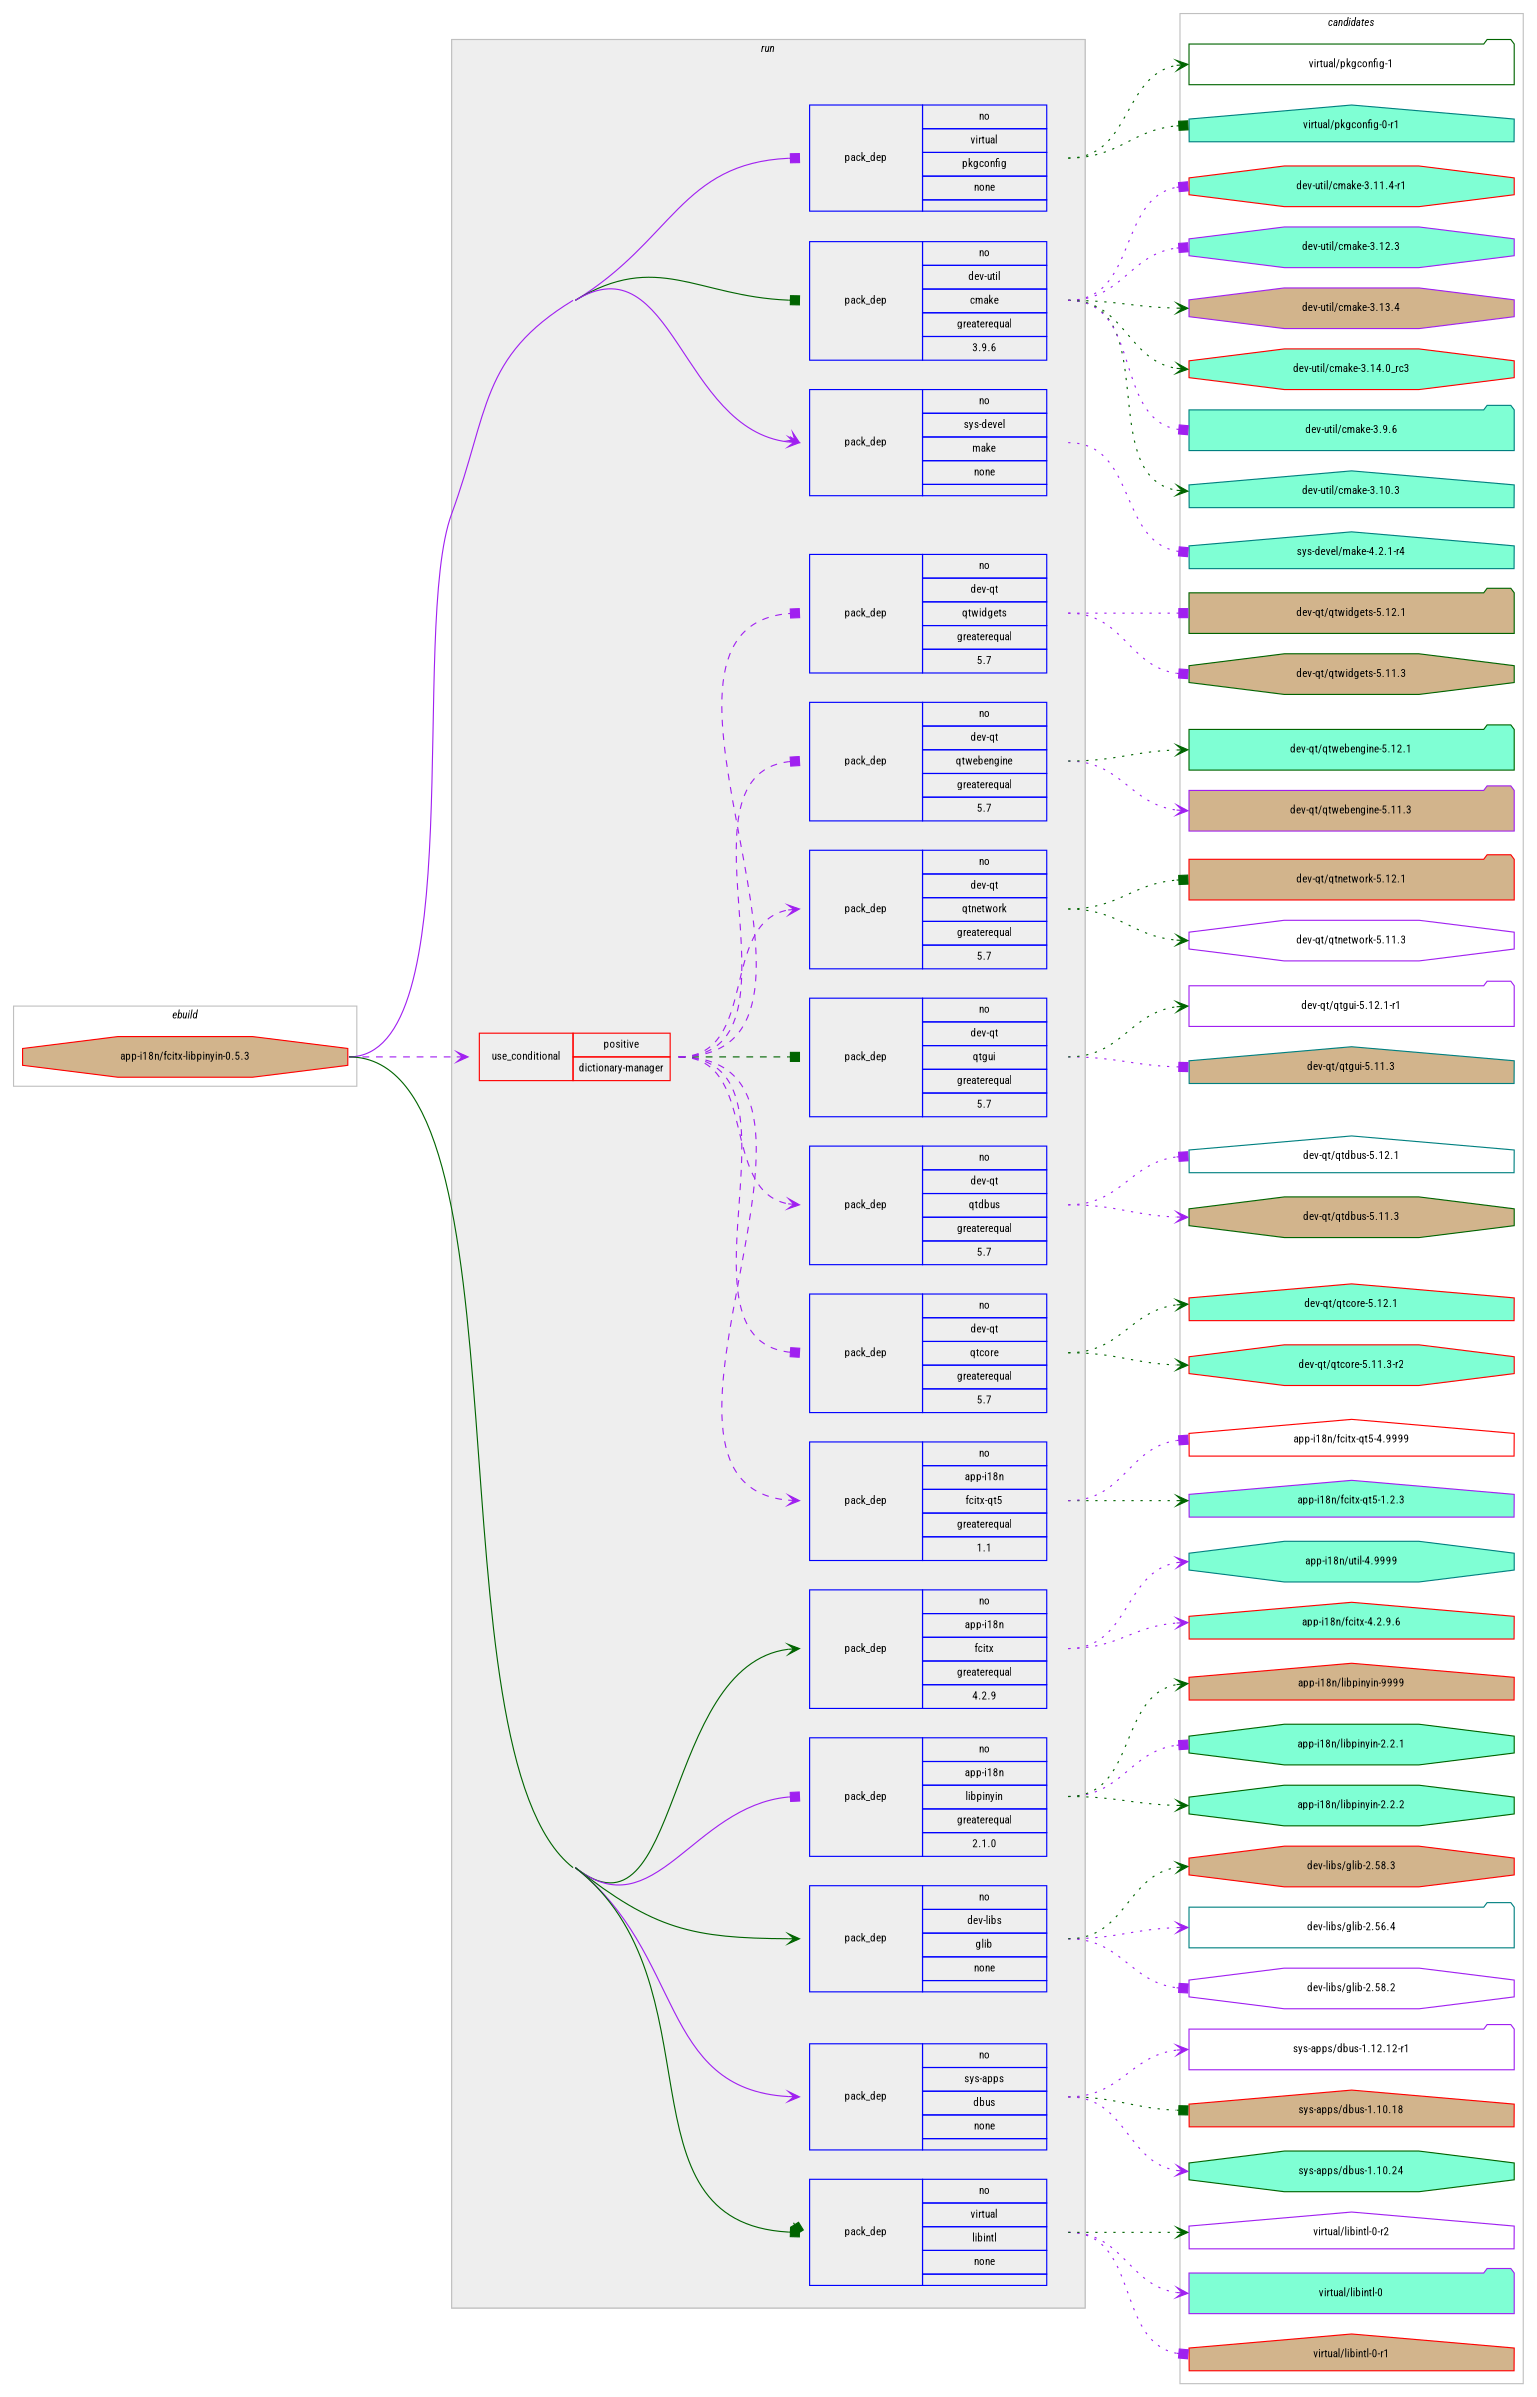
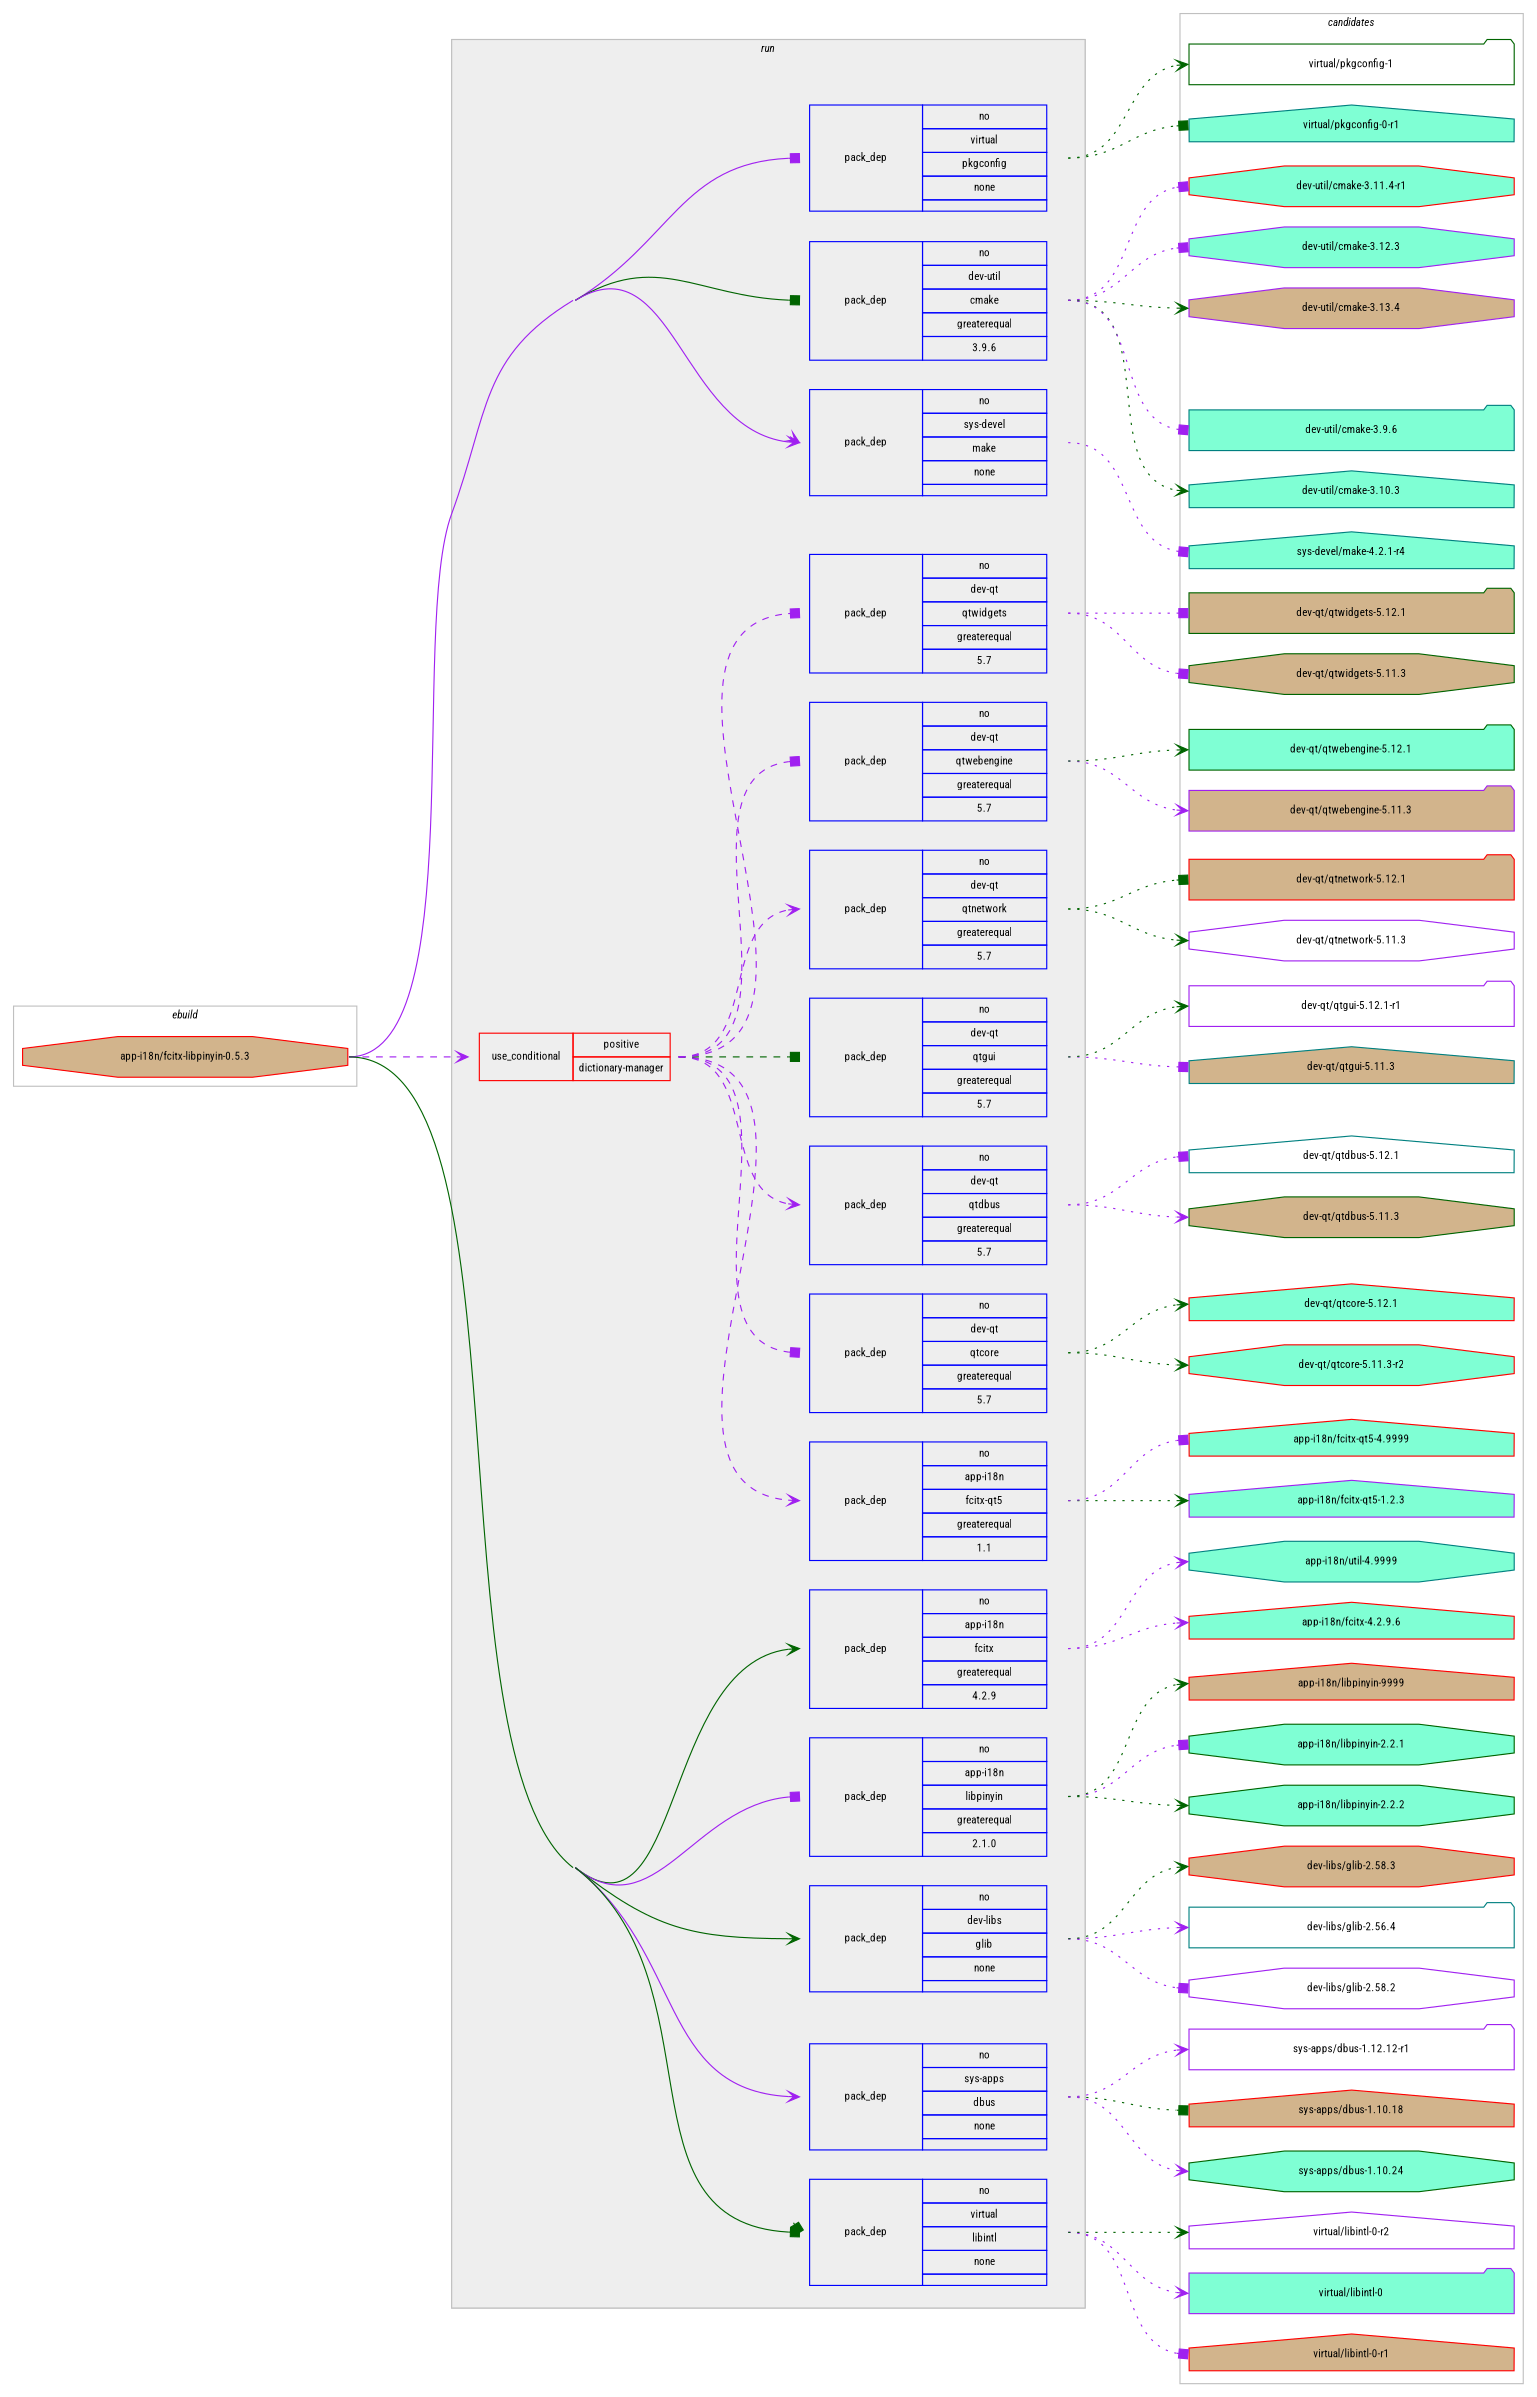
node "dev-util/cmake-3.14.0_rc3": removed
node "app-i18n/fcitx-qt5-4.9999": fillcolor white -> aquamarine
